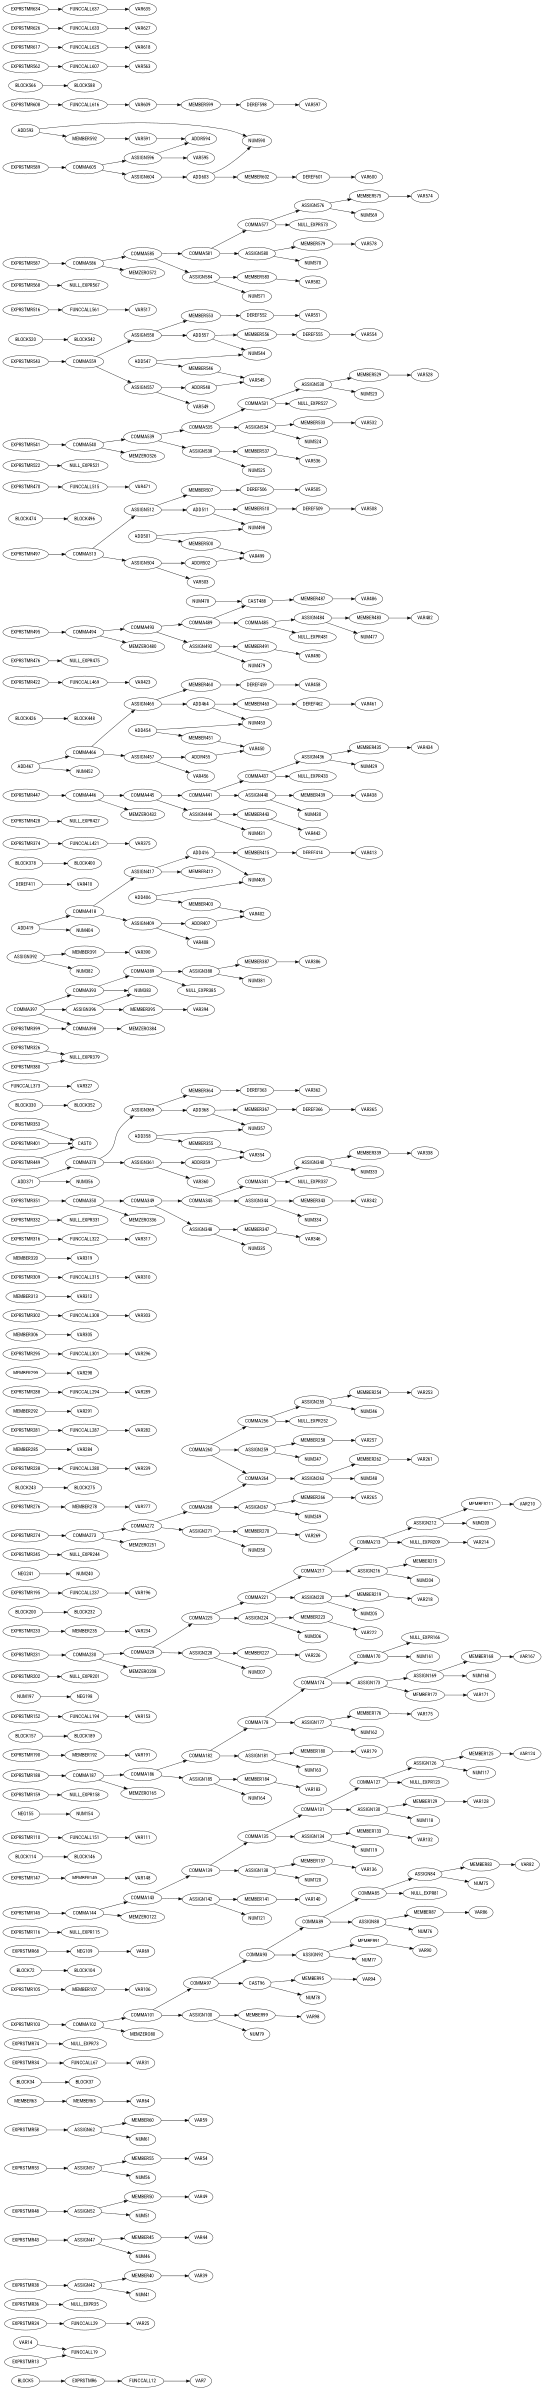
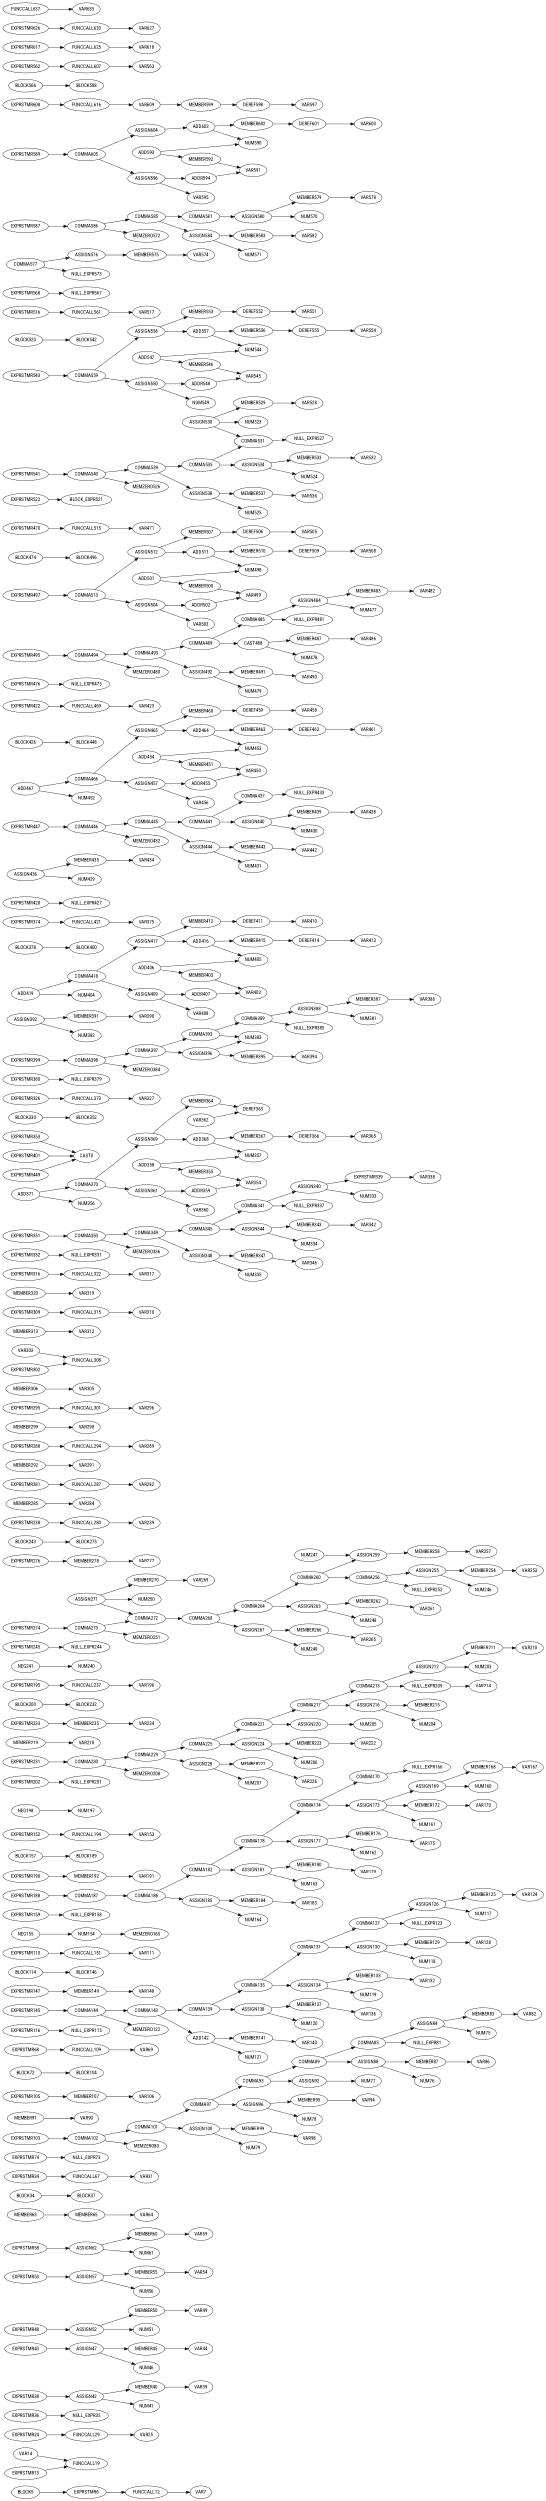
node "EXPRSTMR634": removed
edge "VAR591" -> "ADDR594": reversed
node "NUM569": removed
edge "COMMA581" -> "COMMA577": removed
node "ASSIGN557": label "ASSIGN557" -> "ASSIGN550"
edge "COMMA531" -> "ASSIGN530": reversed
node "VAR549": label "VAR549" -> "NUM549"
node "NULL_EXPR521": label "NULL_EXPR521" -> "BLOCK_EXPR521"
edge "NUM478" -> "CAST488": reversed
edge "COMMA437" -> "ASSIGN436": removed
edge "MEMBER412" -> "DEREF411": added
edge "COMMA397" -> "COMMA398": reversed
edge "EXPRSTMR326" -> "NULL_EXPR379": now "EXPRSTMR326" -> "FUNCCALL373"
edge "DEREF363" -> "VAR362": reversed
node "MEMBER339": label "MEMBER339" -> "EXPRSTMR339"
edge "FUNCCALL308" -> "VAR303": reversed
edge "ASSIGN259" -> "NUM247": reversed
edge "COMMA260" -> "COMMA264": reversed
edge "COMMA272" -> "ASSIGN271": reversed
edge "ASSIGN220" -> "MEMBER219": removed
edge "COMMA170" -> "NUM161": now "ASSIGN173" -> "NUM161"
node "VAR171": label "VAR171" -> "VAR170"
edge "NUM197" -> "NEG198": reversed
edge "COMMA187" -> "MEMZERO165": now "NUM154" -> "MEMZERO165"
node "ASSIGN142": label "ASSIGN142" -> "ADD142"
edge "ASSIGN92" -> "MEMBER91": removed
node "NEG109": label "NEG109" -> "FUNCCALL109"
node "CAST96": label "CAST96" -> "ASSIGN96"
